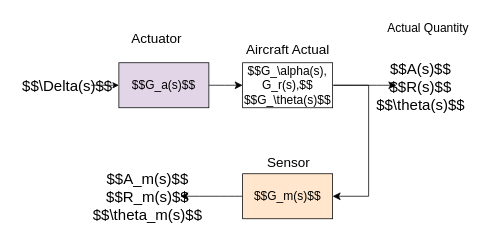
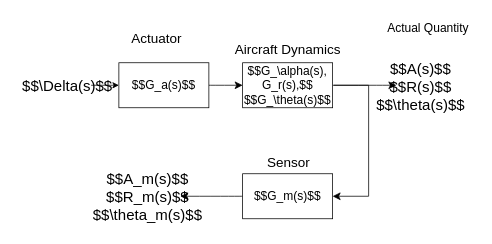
node "Aircraft Actual": label "Aircraft Actual" -> "Aircraft Dynamics"
node "$$G_a(s)$$": fillcolor #e1d5e7 -> #ffffff
node "$$G_m(s)$$": fillcolor #ffe6cc -> #ffffff
